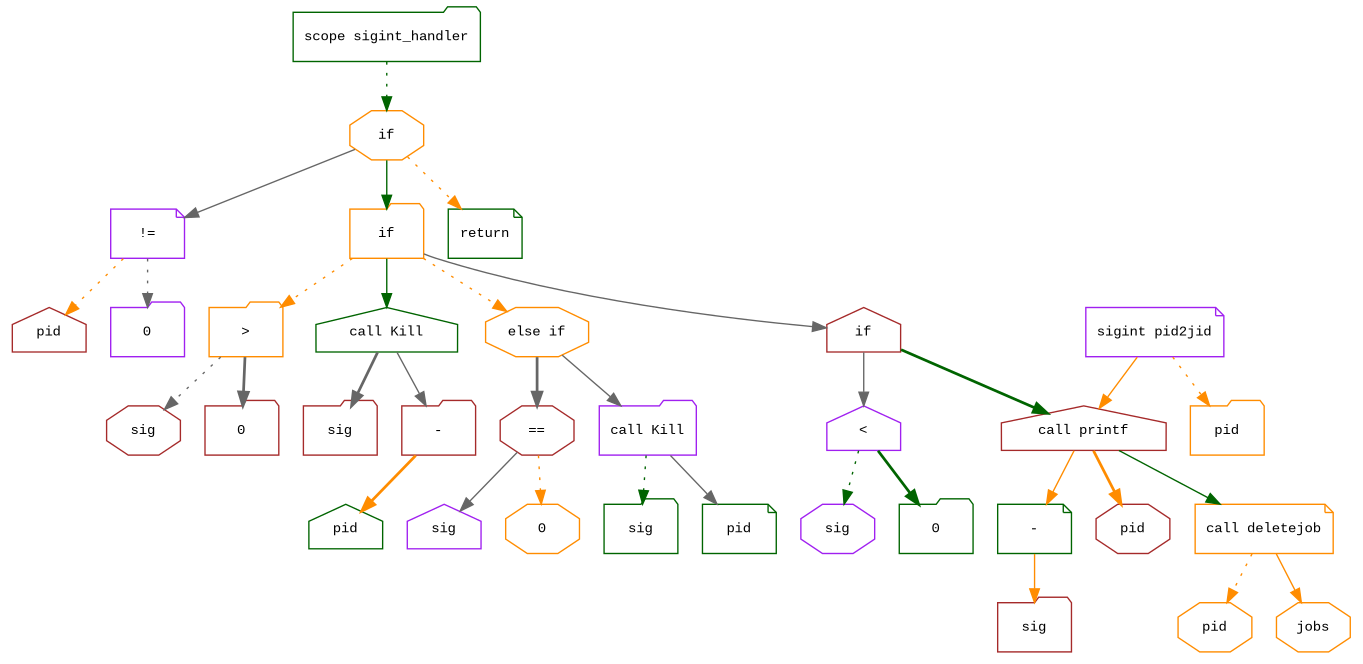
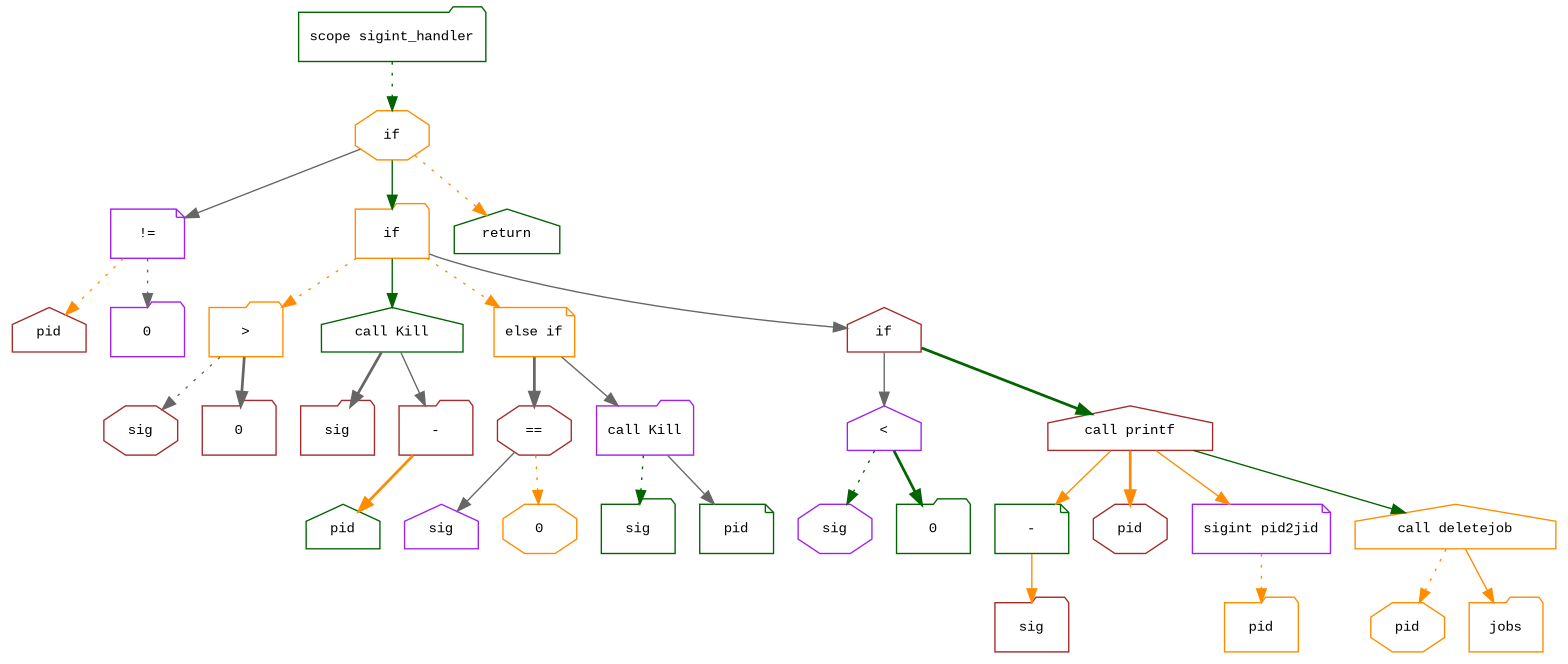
node "return": shape note -> house
node "else if": shape octagon -> note
edge "sigint pid2jid" -> "call printf": reversed
node "call deletejob": shape note -> house
node "jobs": shape octagon -> folder
